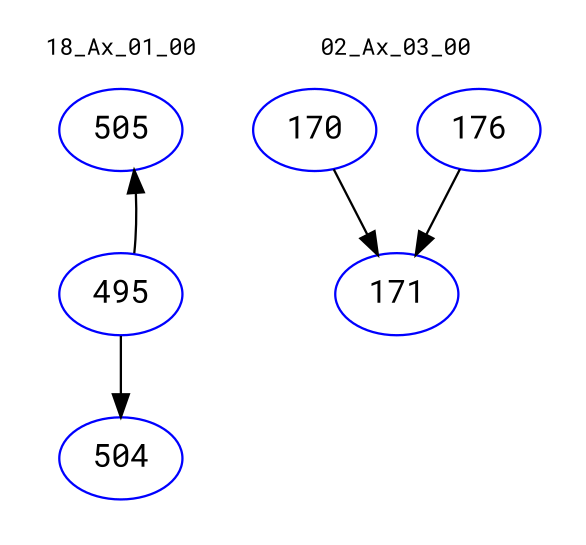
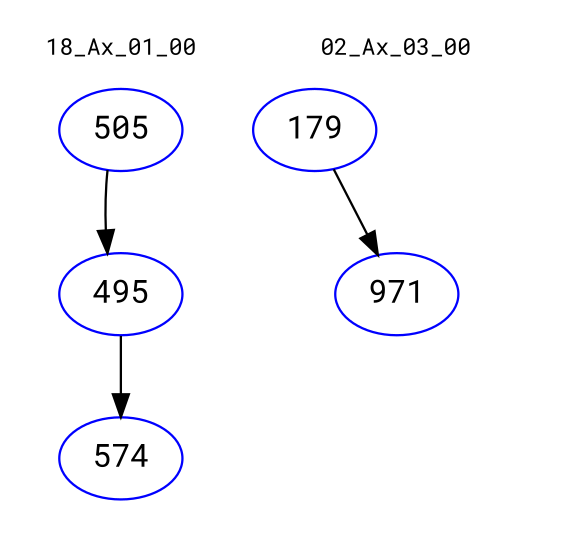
node "170": label "170" -> "179"
node "176": removed
edge "495" -> "505": reversed
node "171": label "171" -> "971"
node "504": label "504" -> "574"
